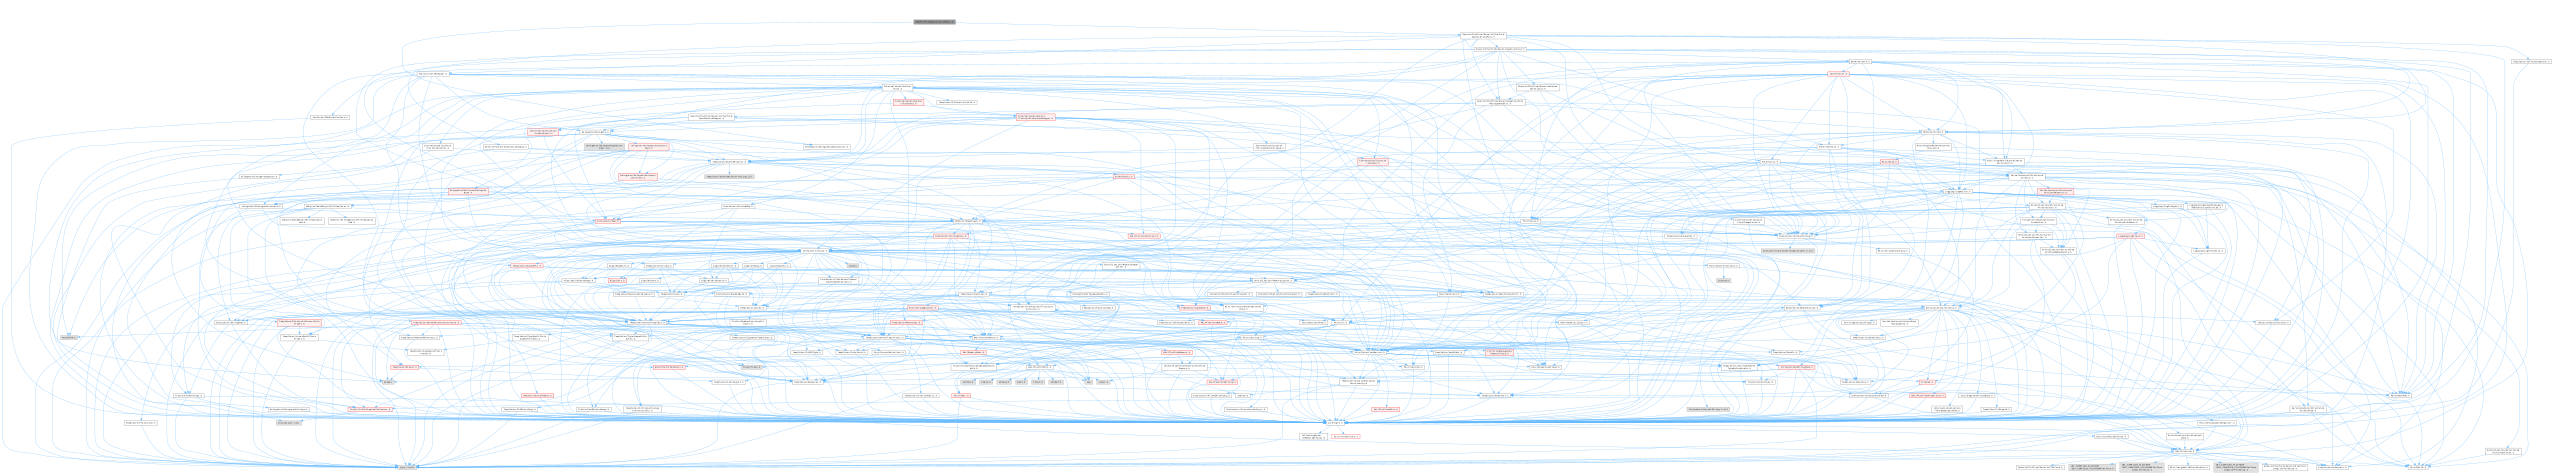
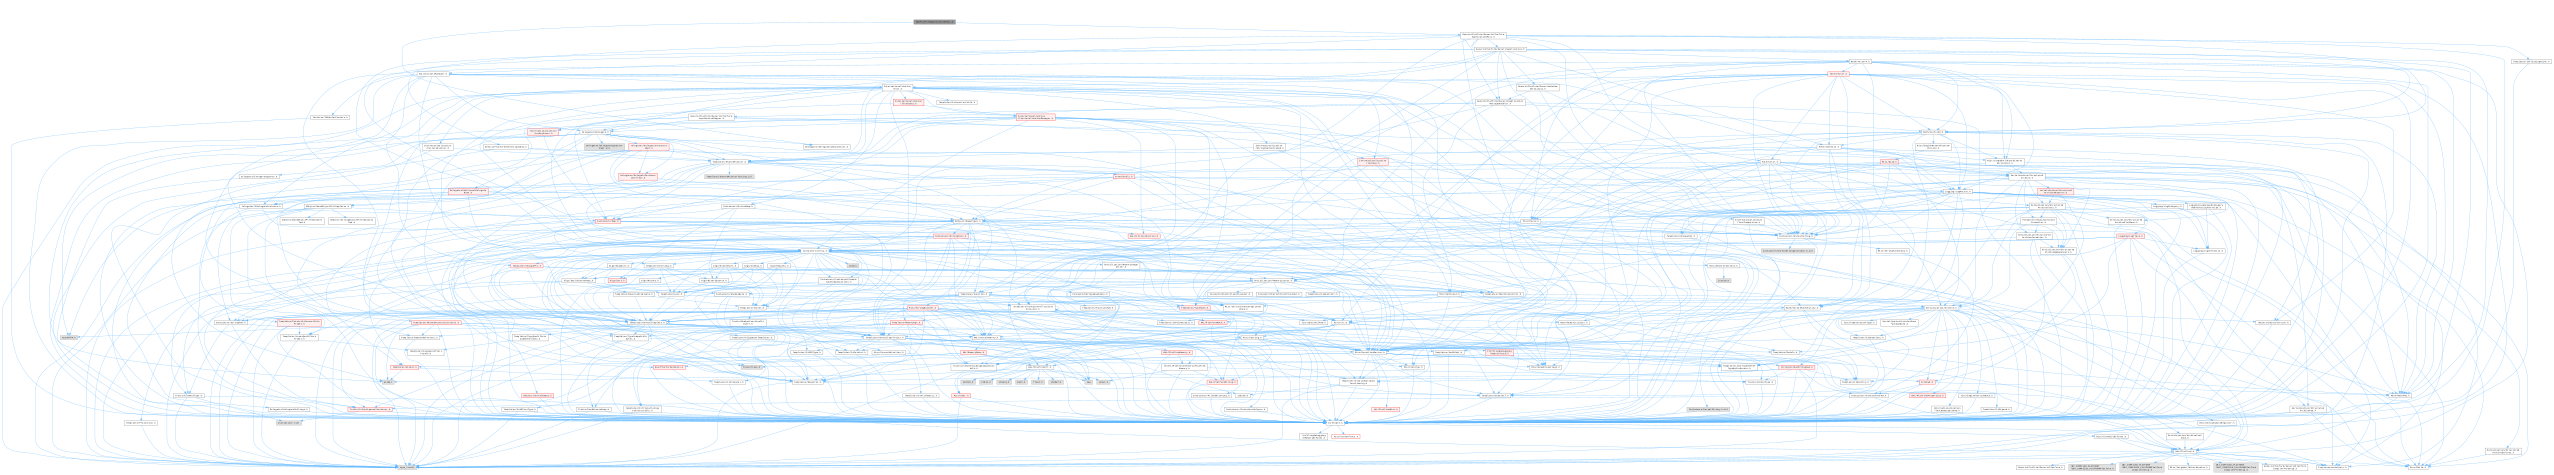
edge "HAL/PlatformMisc.h" -> "CoreTypes.h": now "Containers/UnrealString.h.inl" -> "CoreTypes.h"
node "IsFloatingPoint /UMemoryDefines.h": label "IsFloatingPoint /UMemoryDefines.h" -> "ProfilingDebugging /UMemoryDefines.h"
